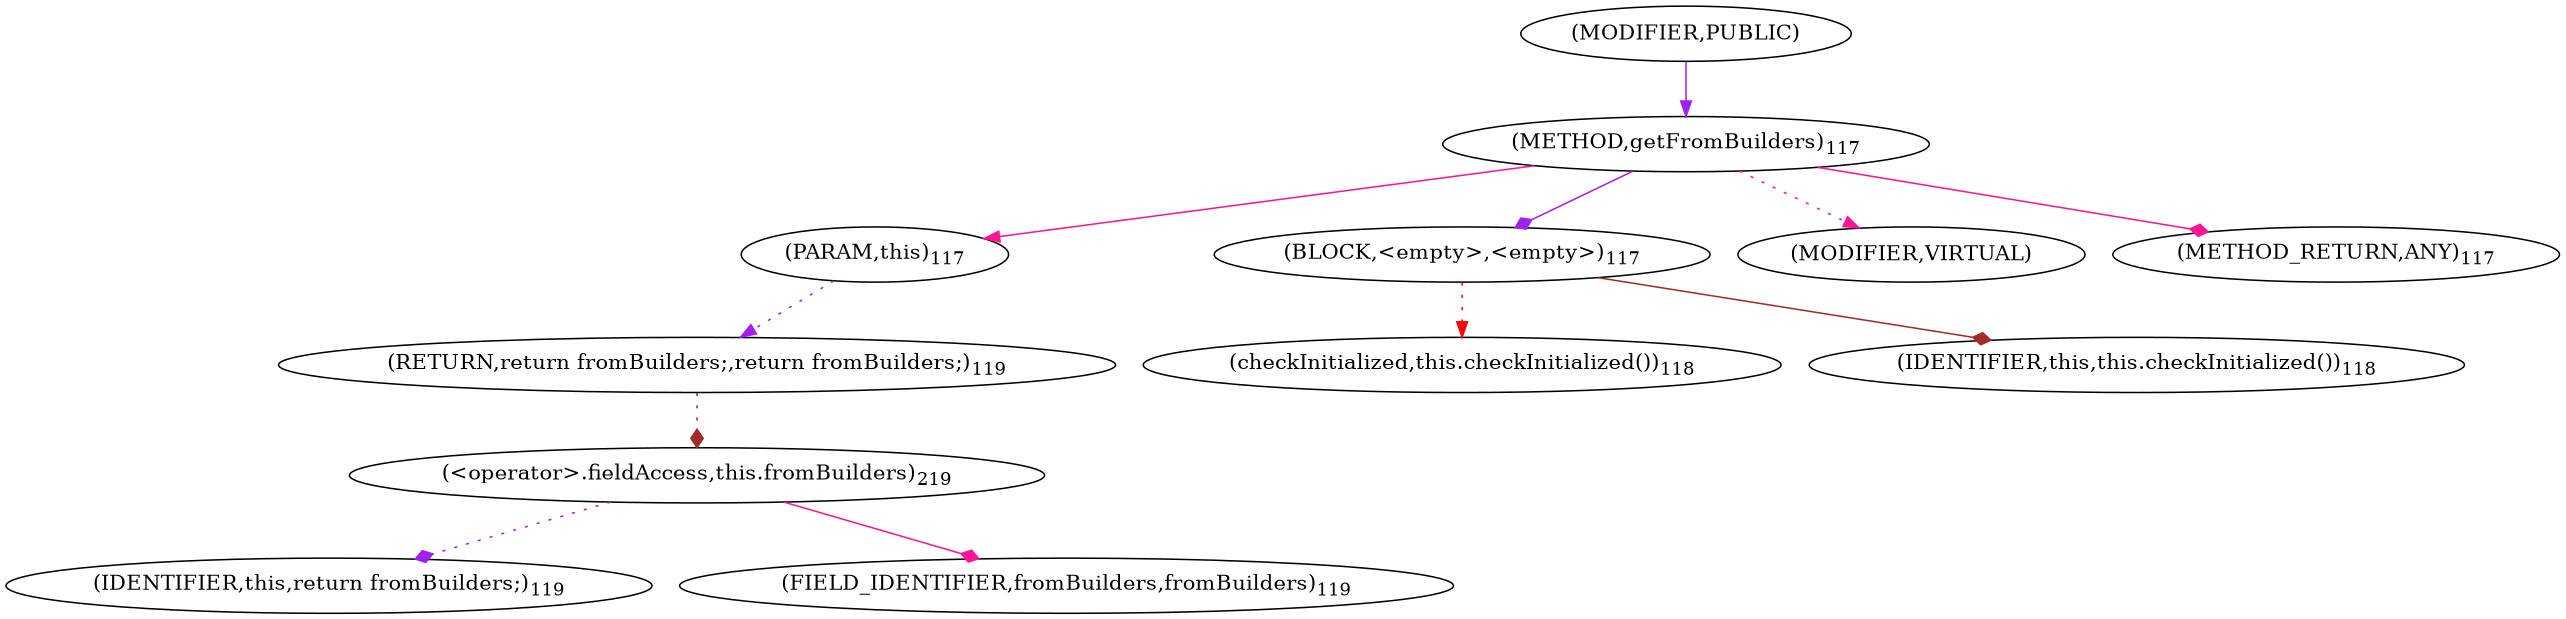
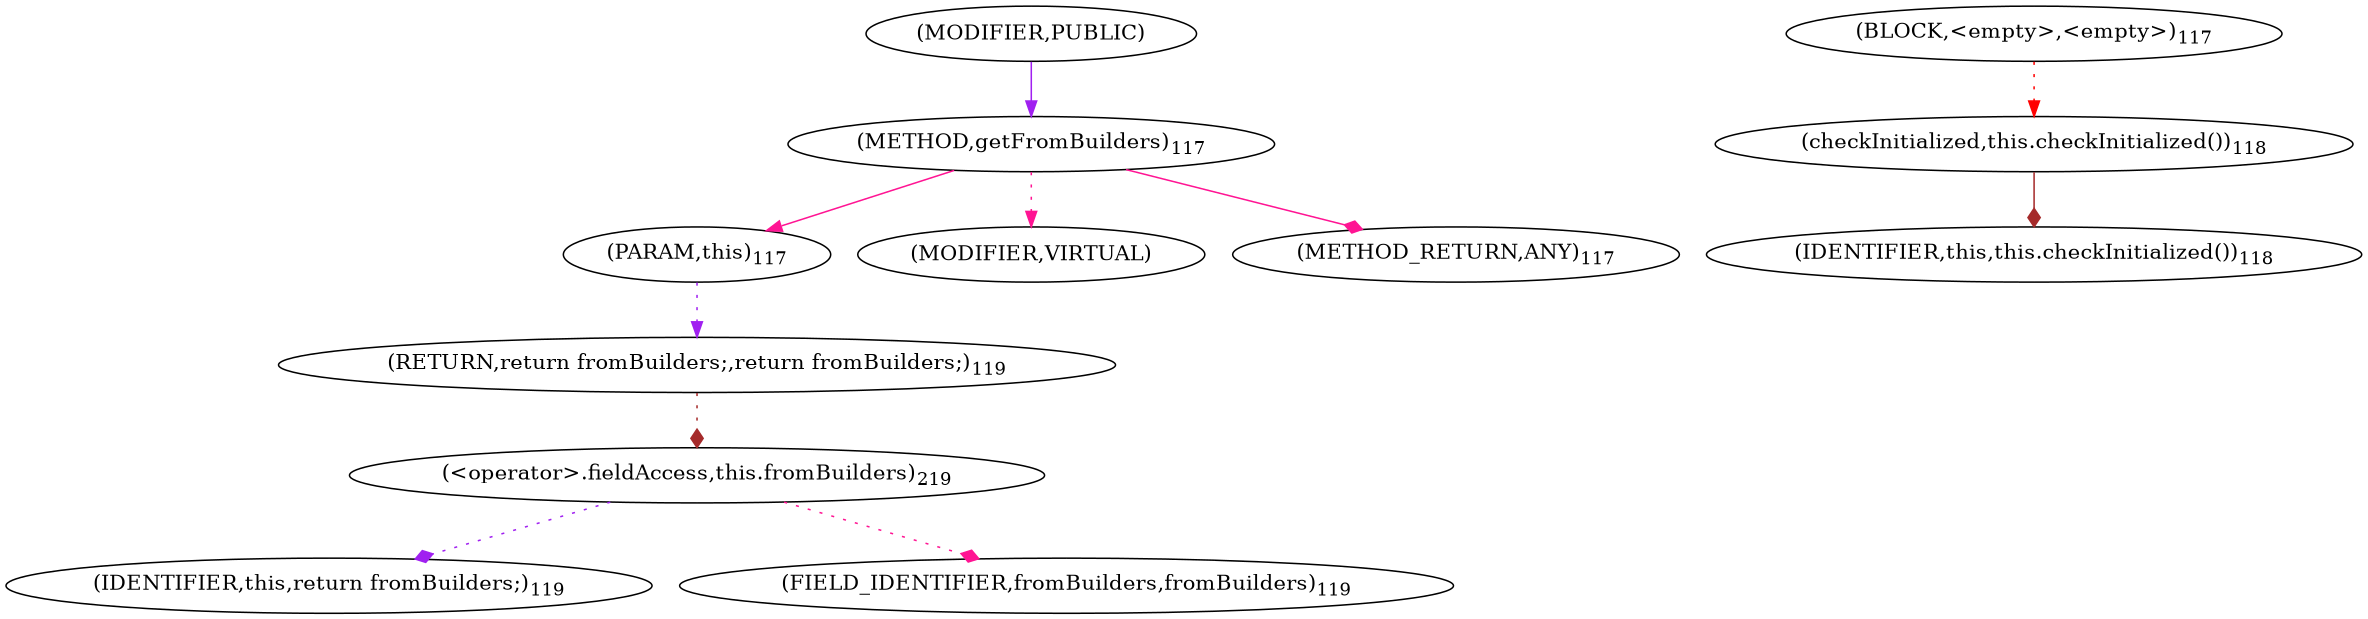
edge "(METHOD,getFromBuilders)" -> "(BLOCK,<empty>,<empty>)": removed
edge "(BLOCK,<empty>,<empty>)" -> "(IDENTIFIER,this,this.checkInitialized())": now "(checkInitialized,this.checkInitialized())" -> "(IDENTIFIER,this,this.checkInitialized())"
edge "(<operator>.fieldAccess,this.fromBuilders)" -> "(FIELD_IDENTIFIER,fromBuilders,fromBuilders)": style solid -> dotted
